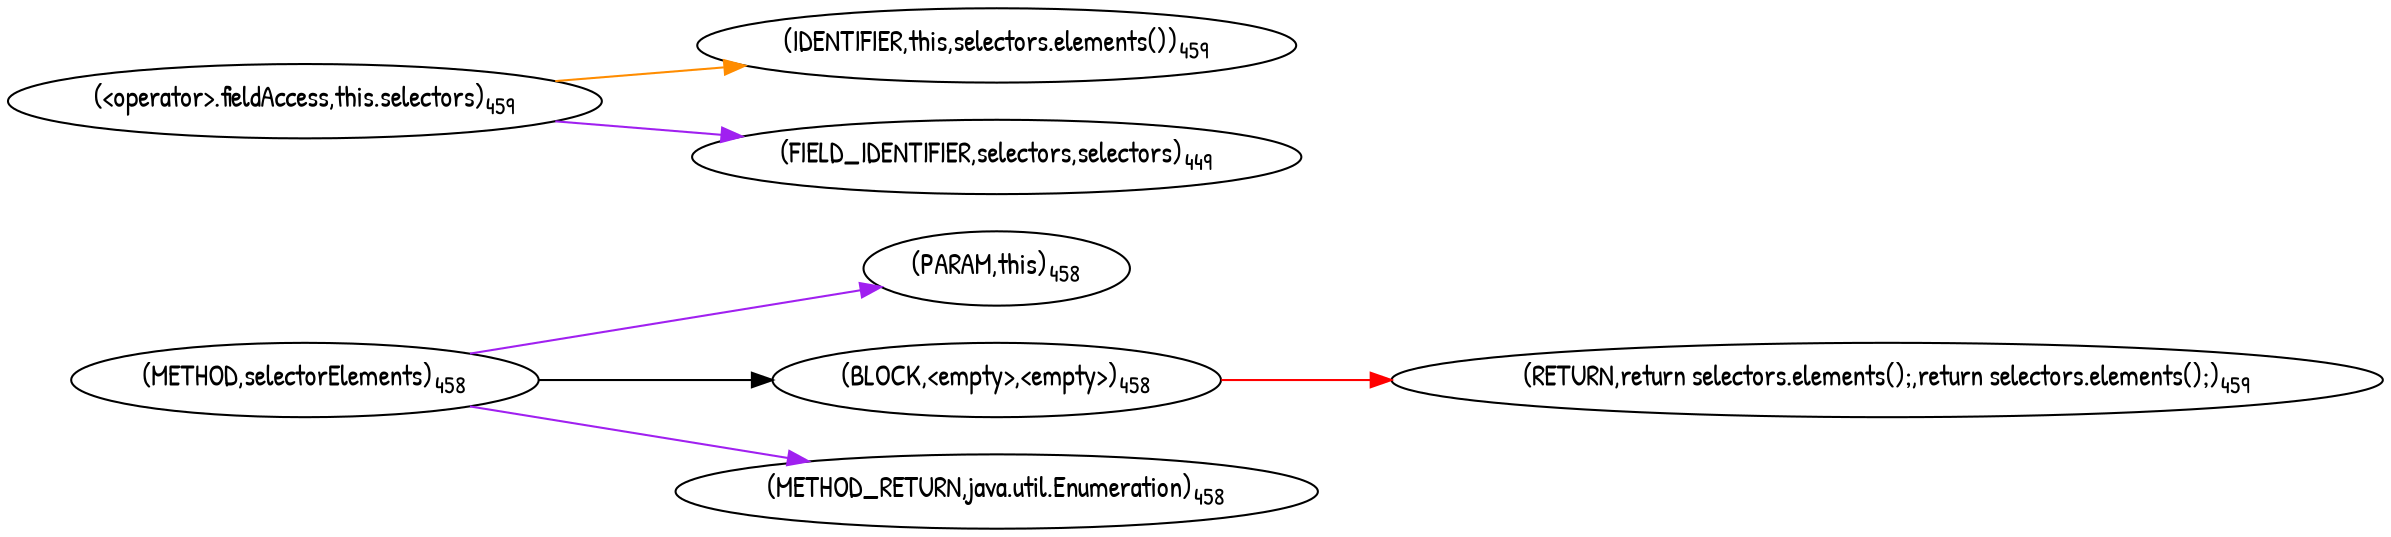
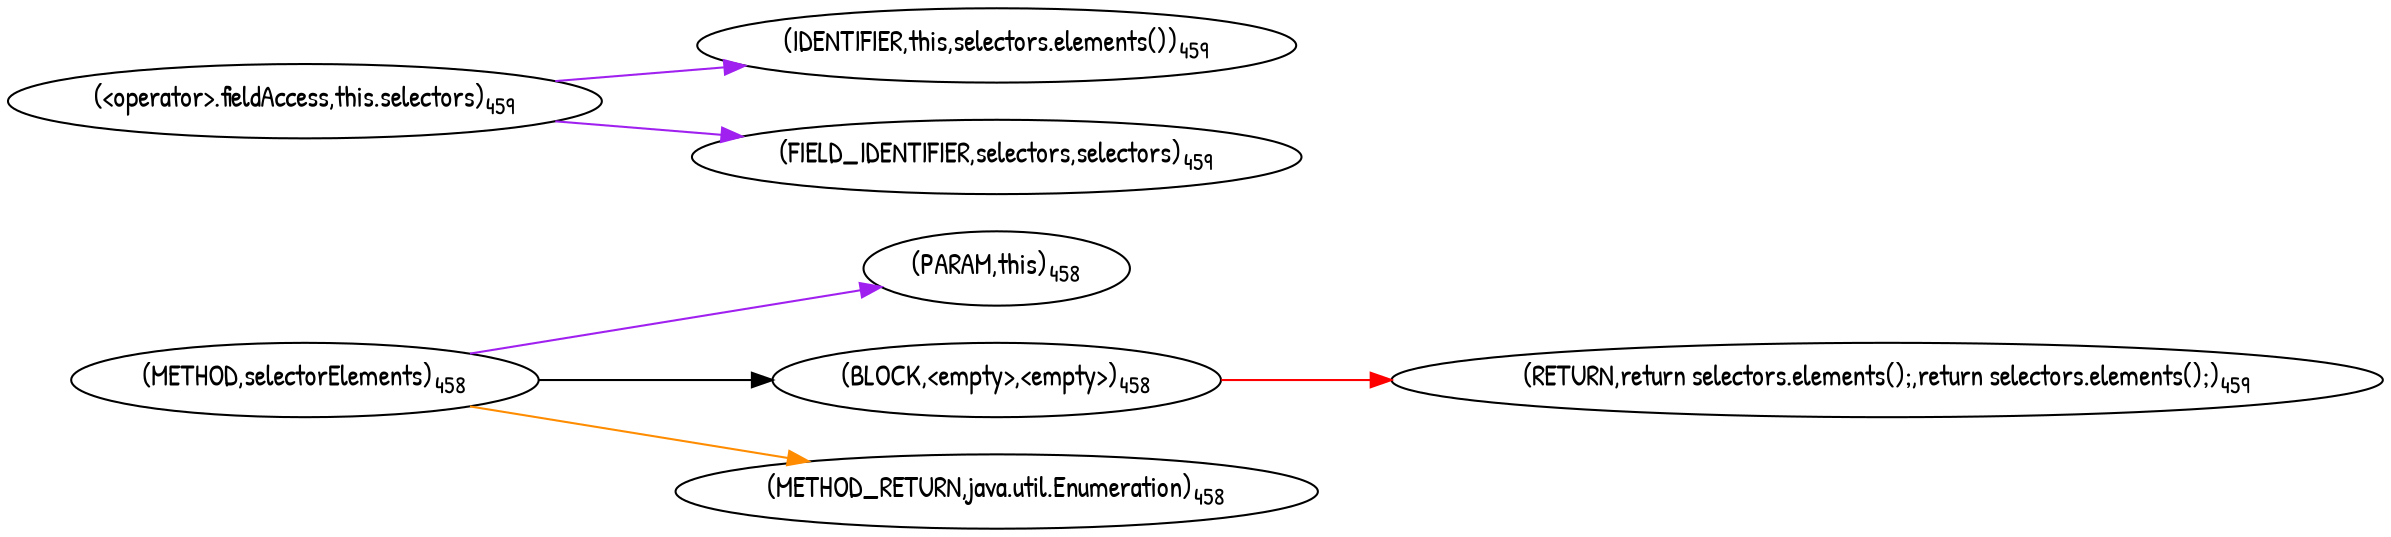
edge "(<operator>.fieldAccess,this.selectors)" -> "(IDENTIFIER,this,selectors.elements())": color darkorange -> purple
node "(FIELD_IDENTIFIER,selectors,selectors)": text "449" -> "459"
edge "(METHOD,selectorElements)" -> "(METHOD_RETURN,java.util.Enumeration)": color purple -> darkorange
